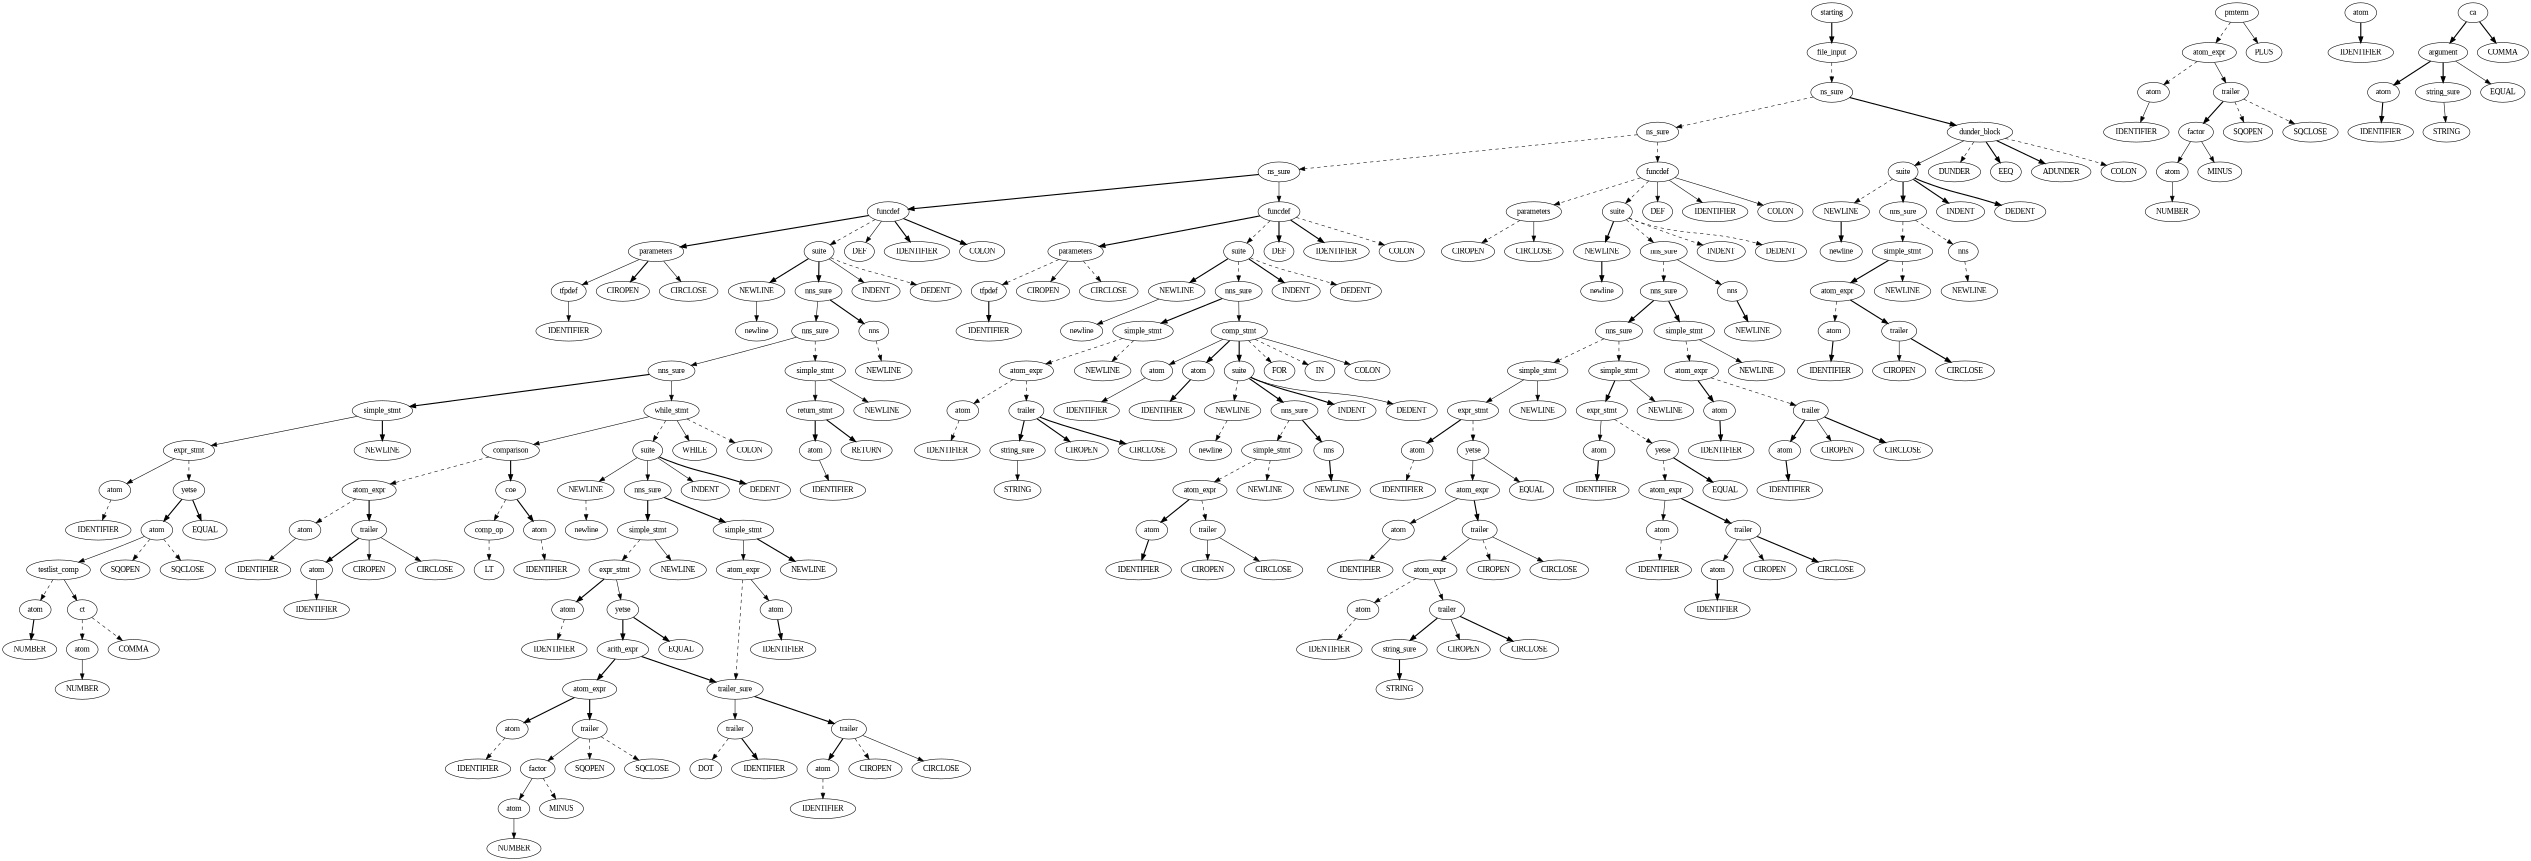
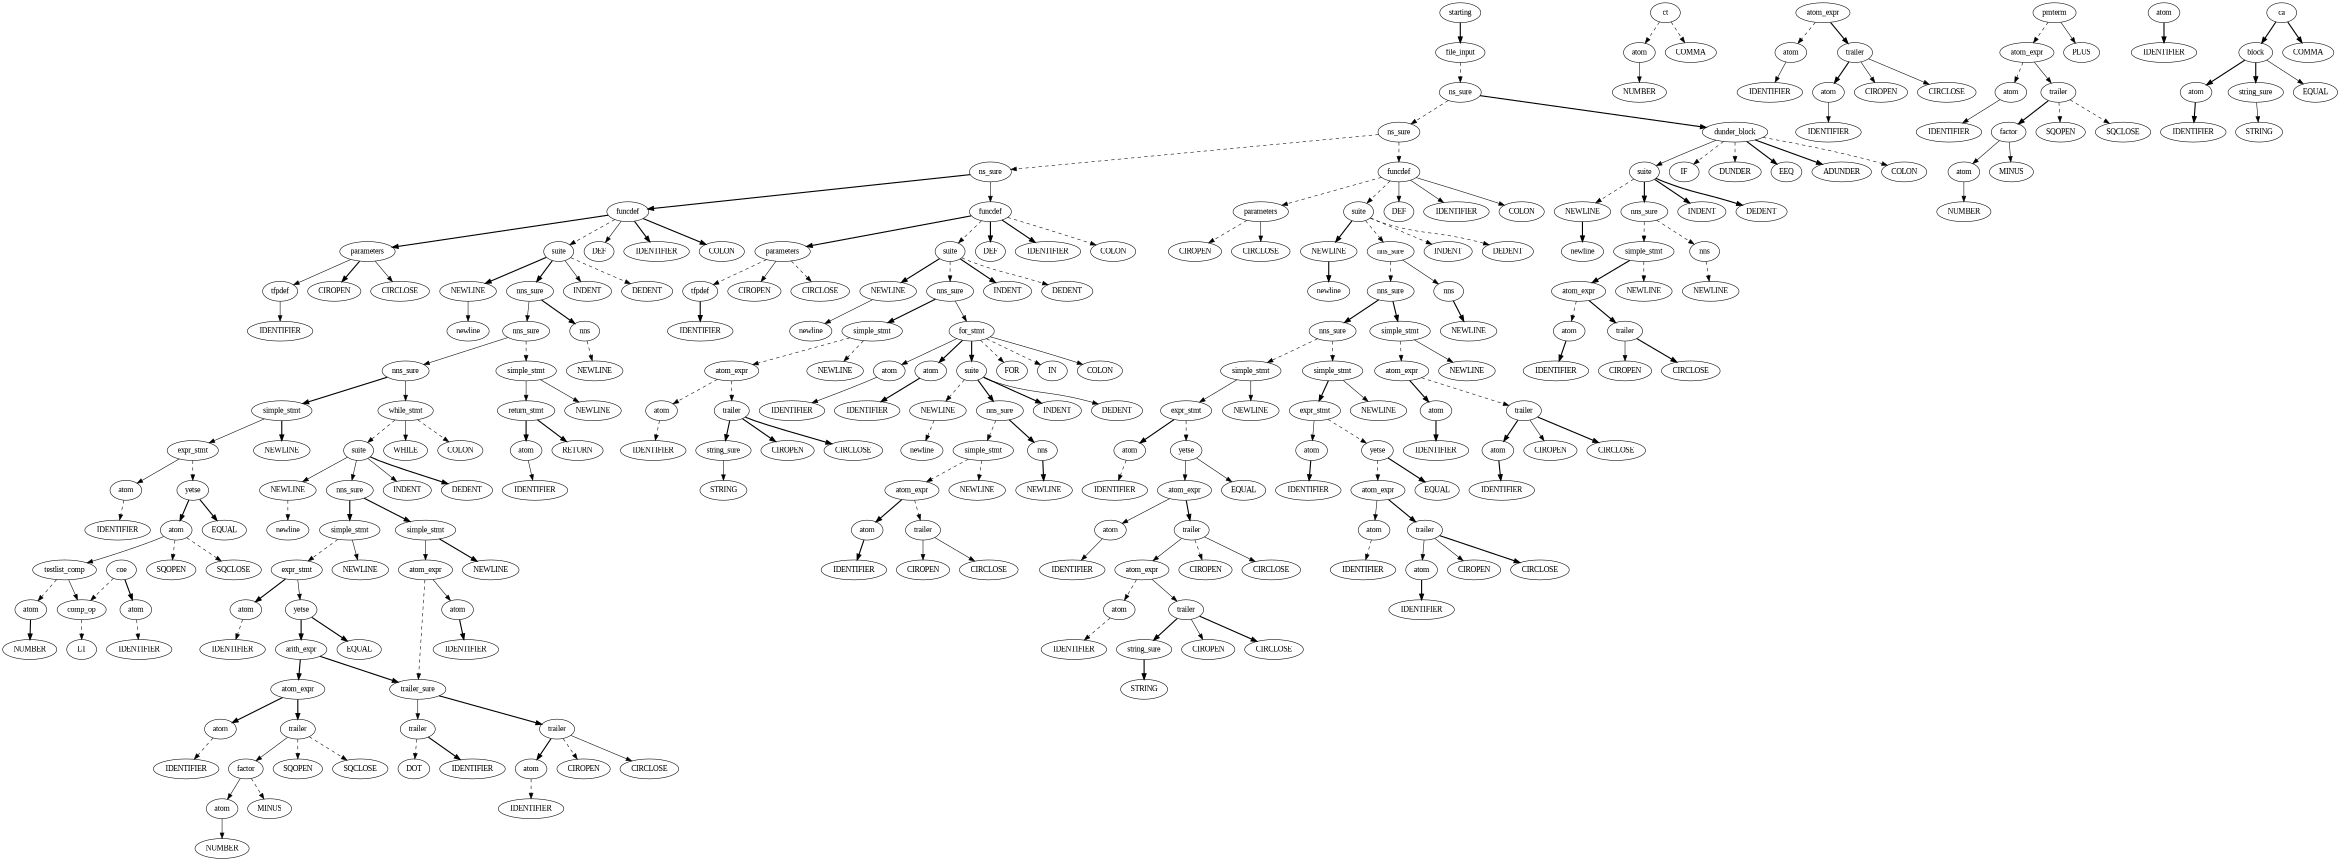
node "argument": label "argument" -> "block"
node "IF": added
node "comp_stmt": label "comp_stmt" -> "for_stmt"
node "comparison": removed
edge "testlist_comp" -> "ct": now "testlist_comp" -> "comp_op"
